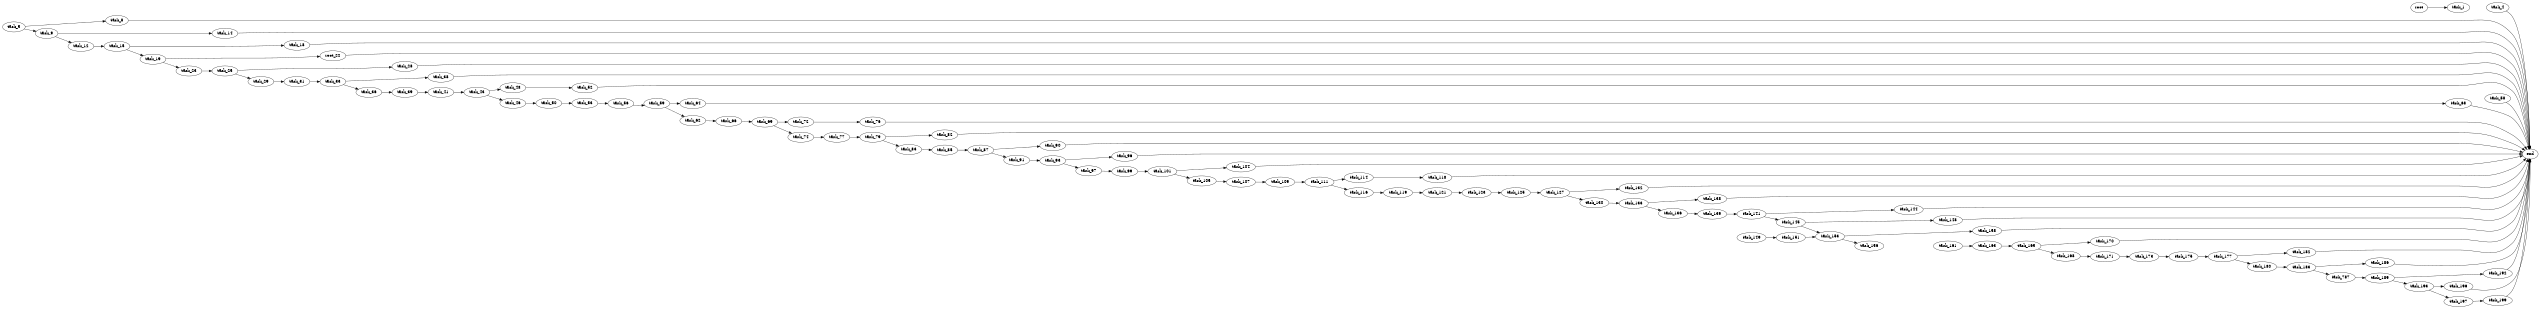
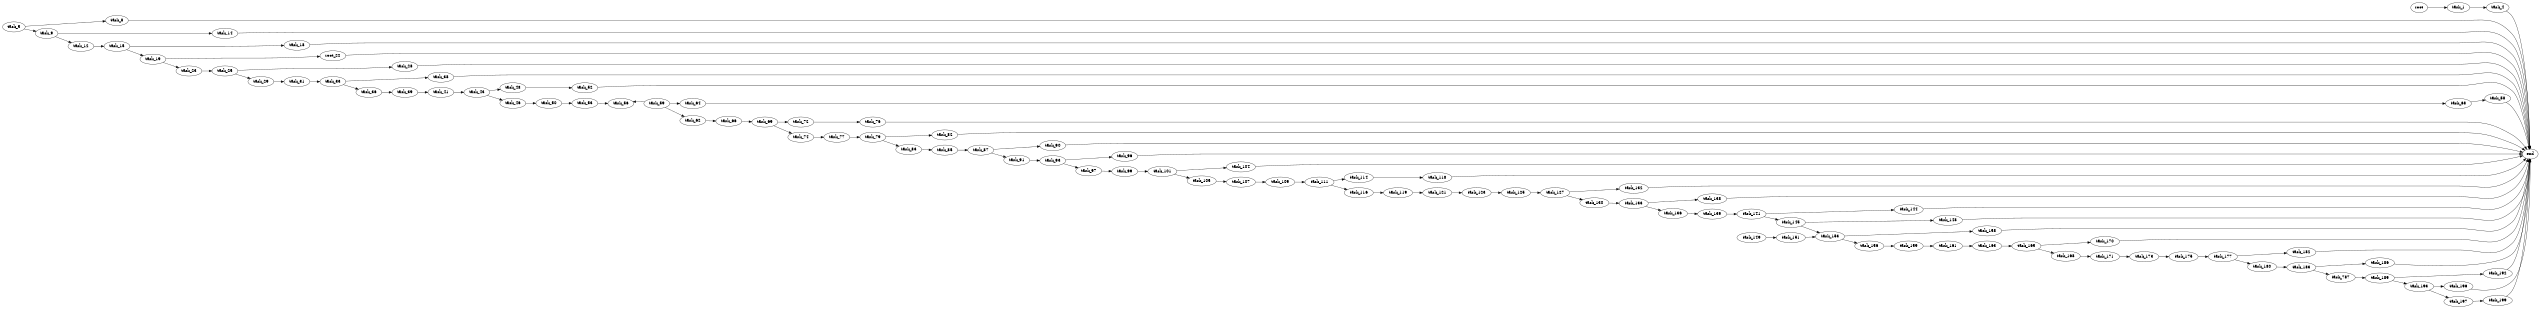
edge "task_1" -> "task_4": added
edge "task_56" -> "task_59": reversed
edge "task_68" -> "end": now "task_68" -> "task_58"
node "task_159": added
